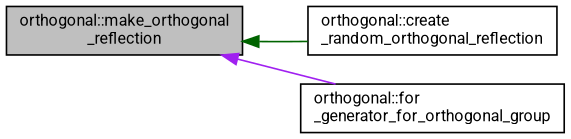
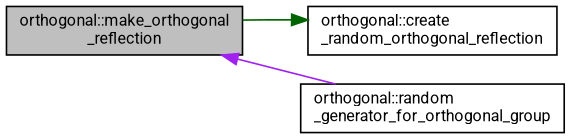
edge "orthogonal::create _random_orthogonal_reflection" -> "orthogonal::make_orthogonal _reflection": reversed
node "orthogonal::for _generator_for_orthogonal_group": label "orthogonal::for _generator_for_orthogonal_group" -> "orthogonal::random _generator_for_orthogonal_group"
